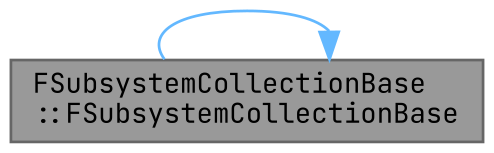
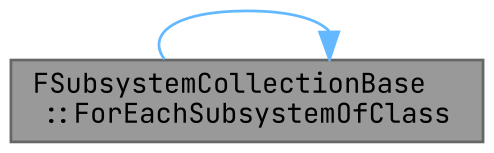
node "FSubsystemCollectionBase ::FSubsystemCollectionBase": label "FSubsystemCollectionBase ::FSubsystemCollectionBase" -> "FSubsystemCollectionBase ::ForEachSubsystemOfClass"
